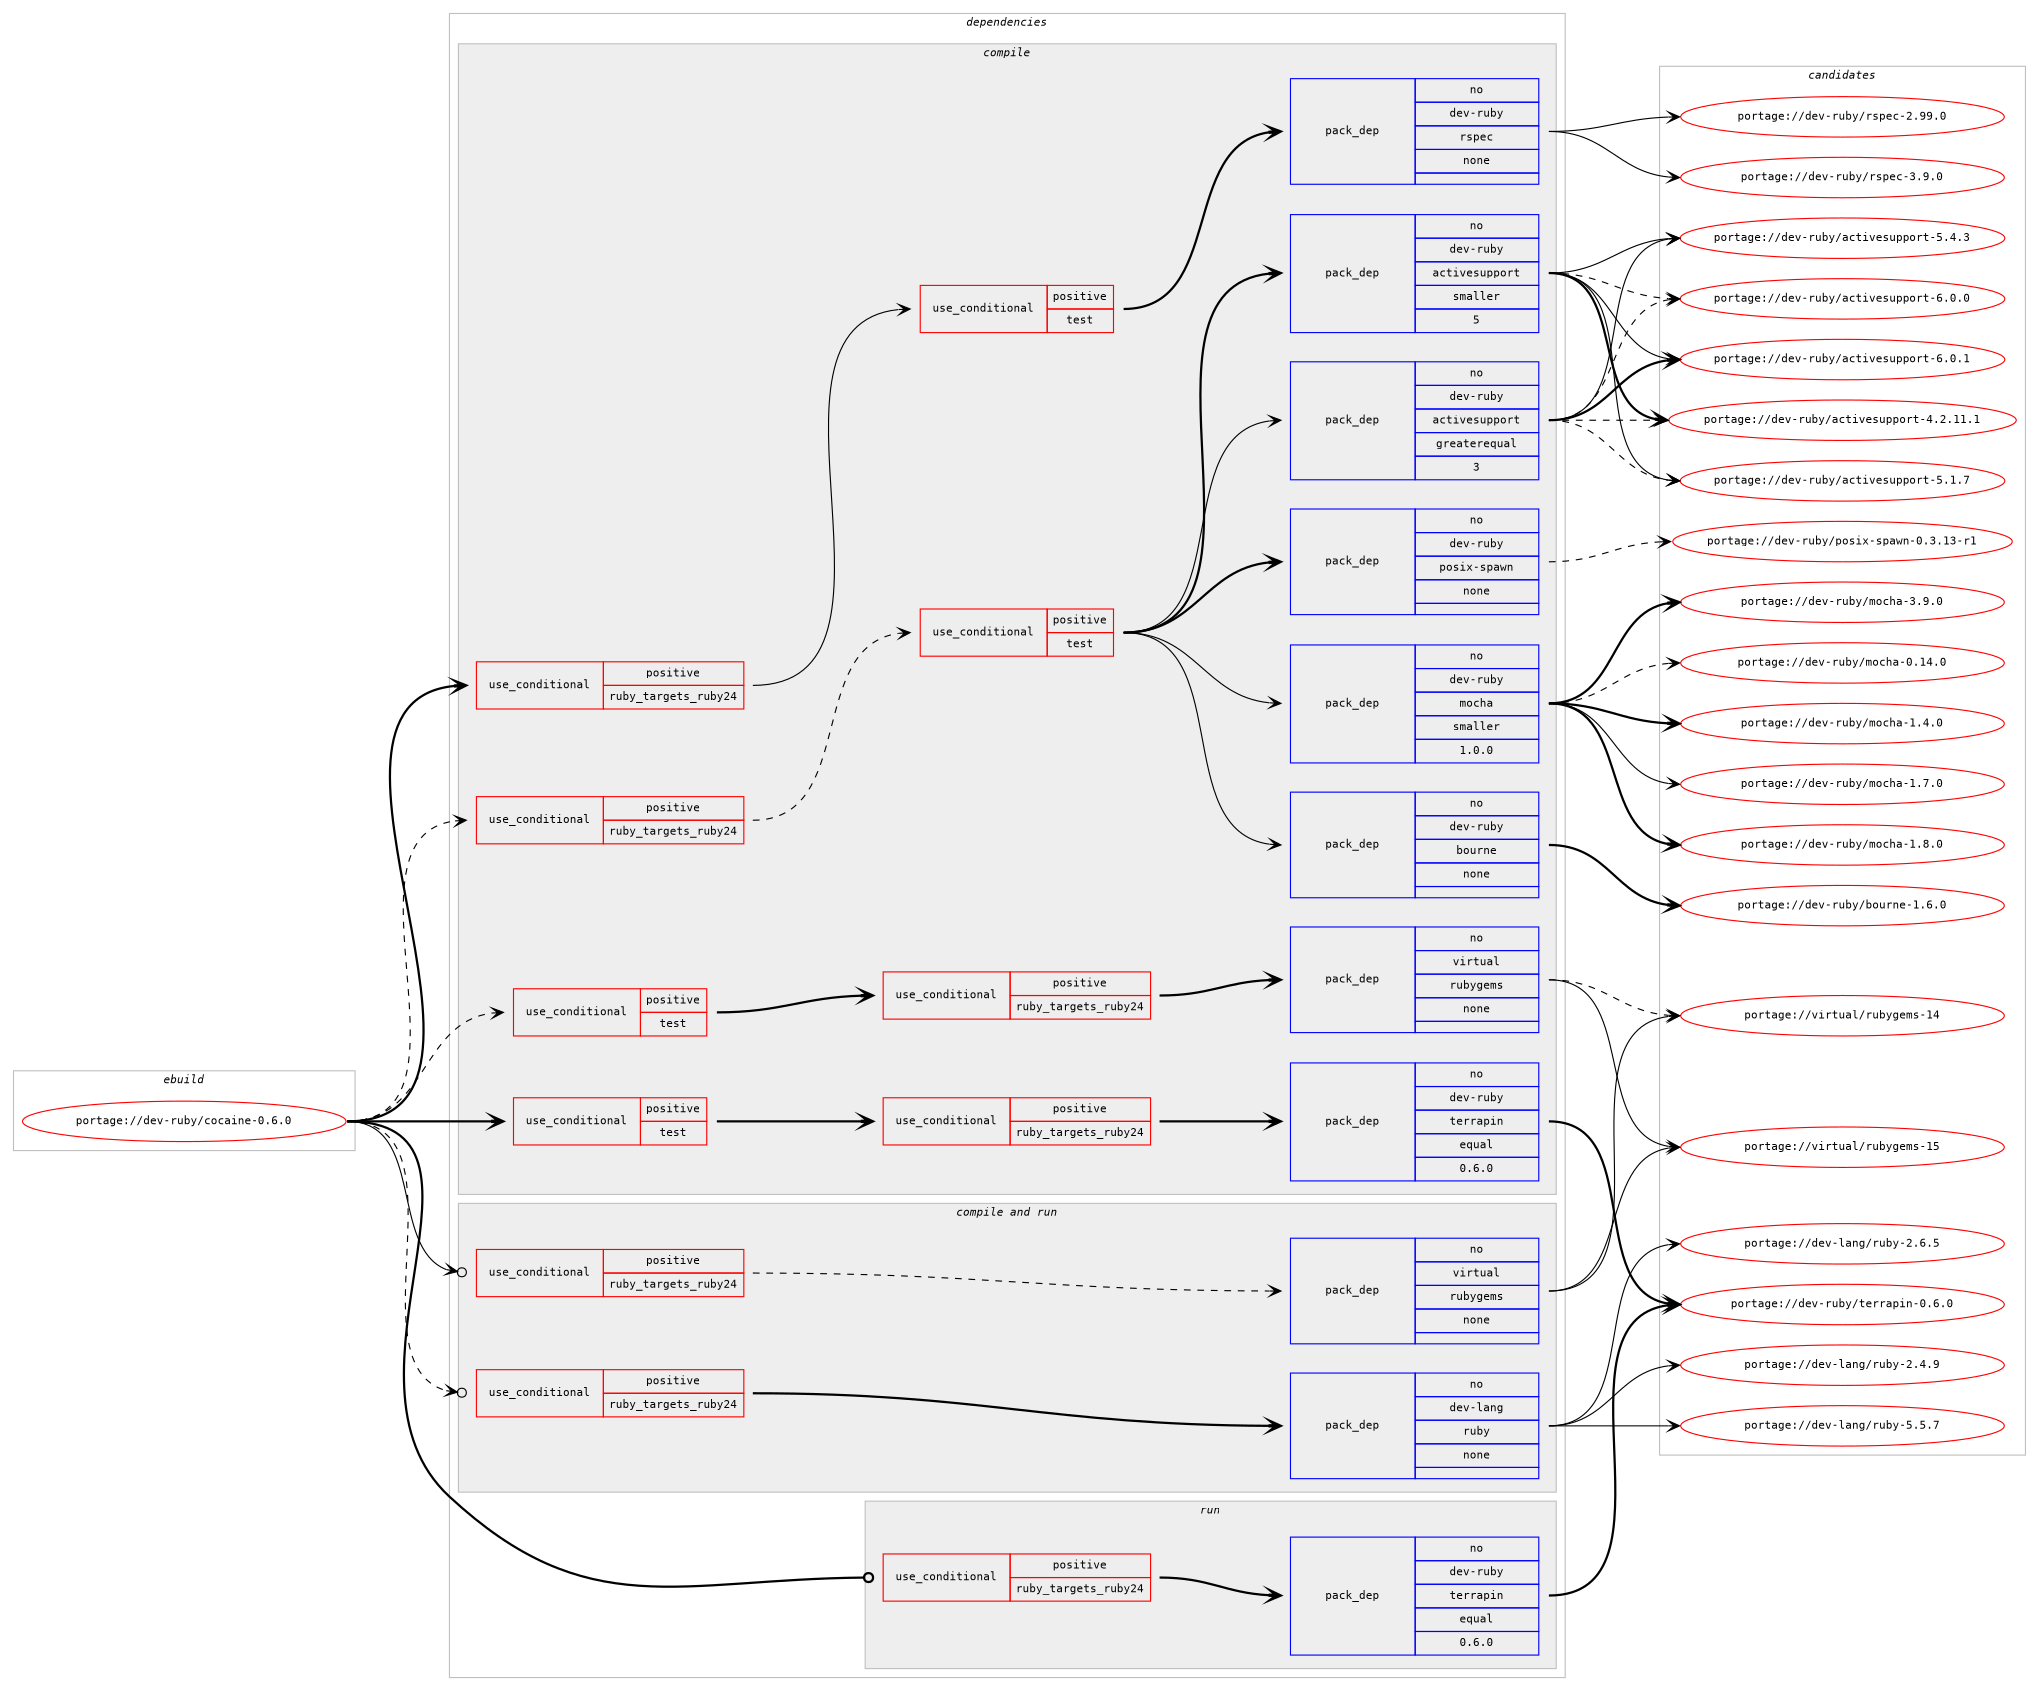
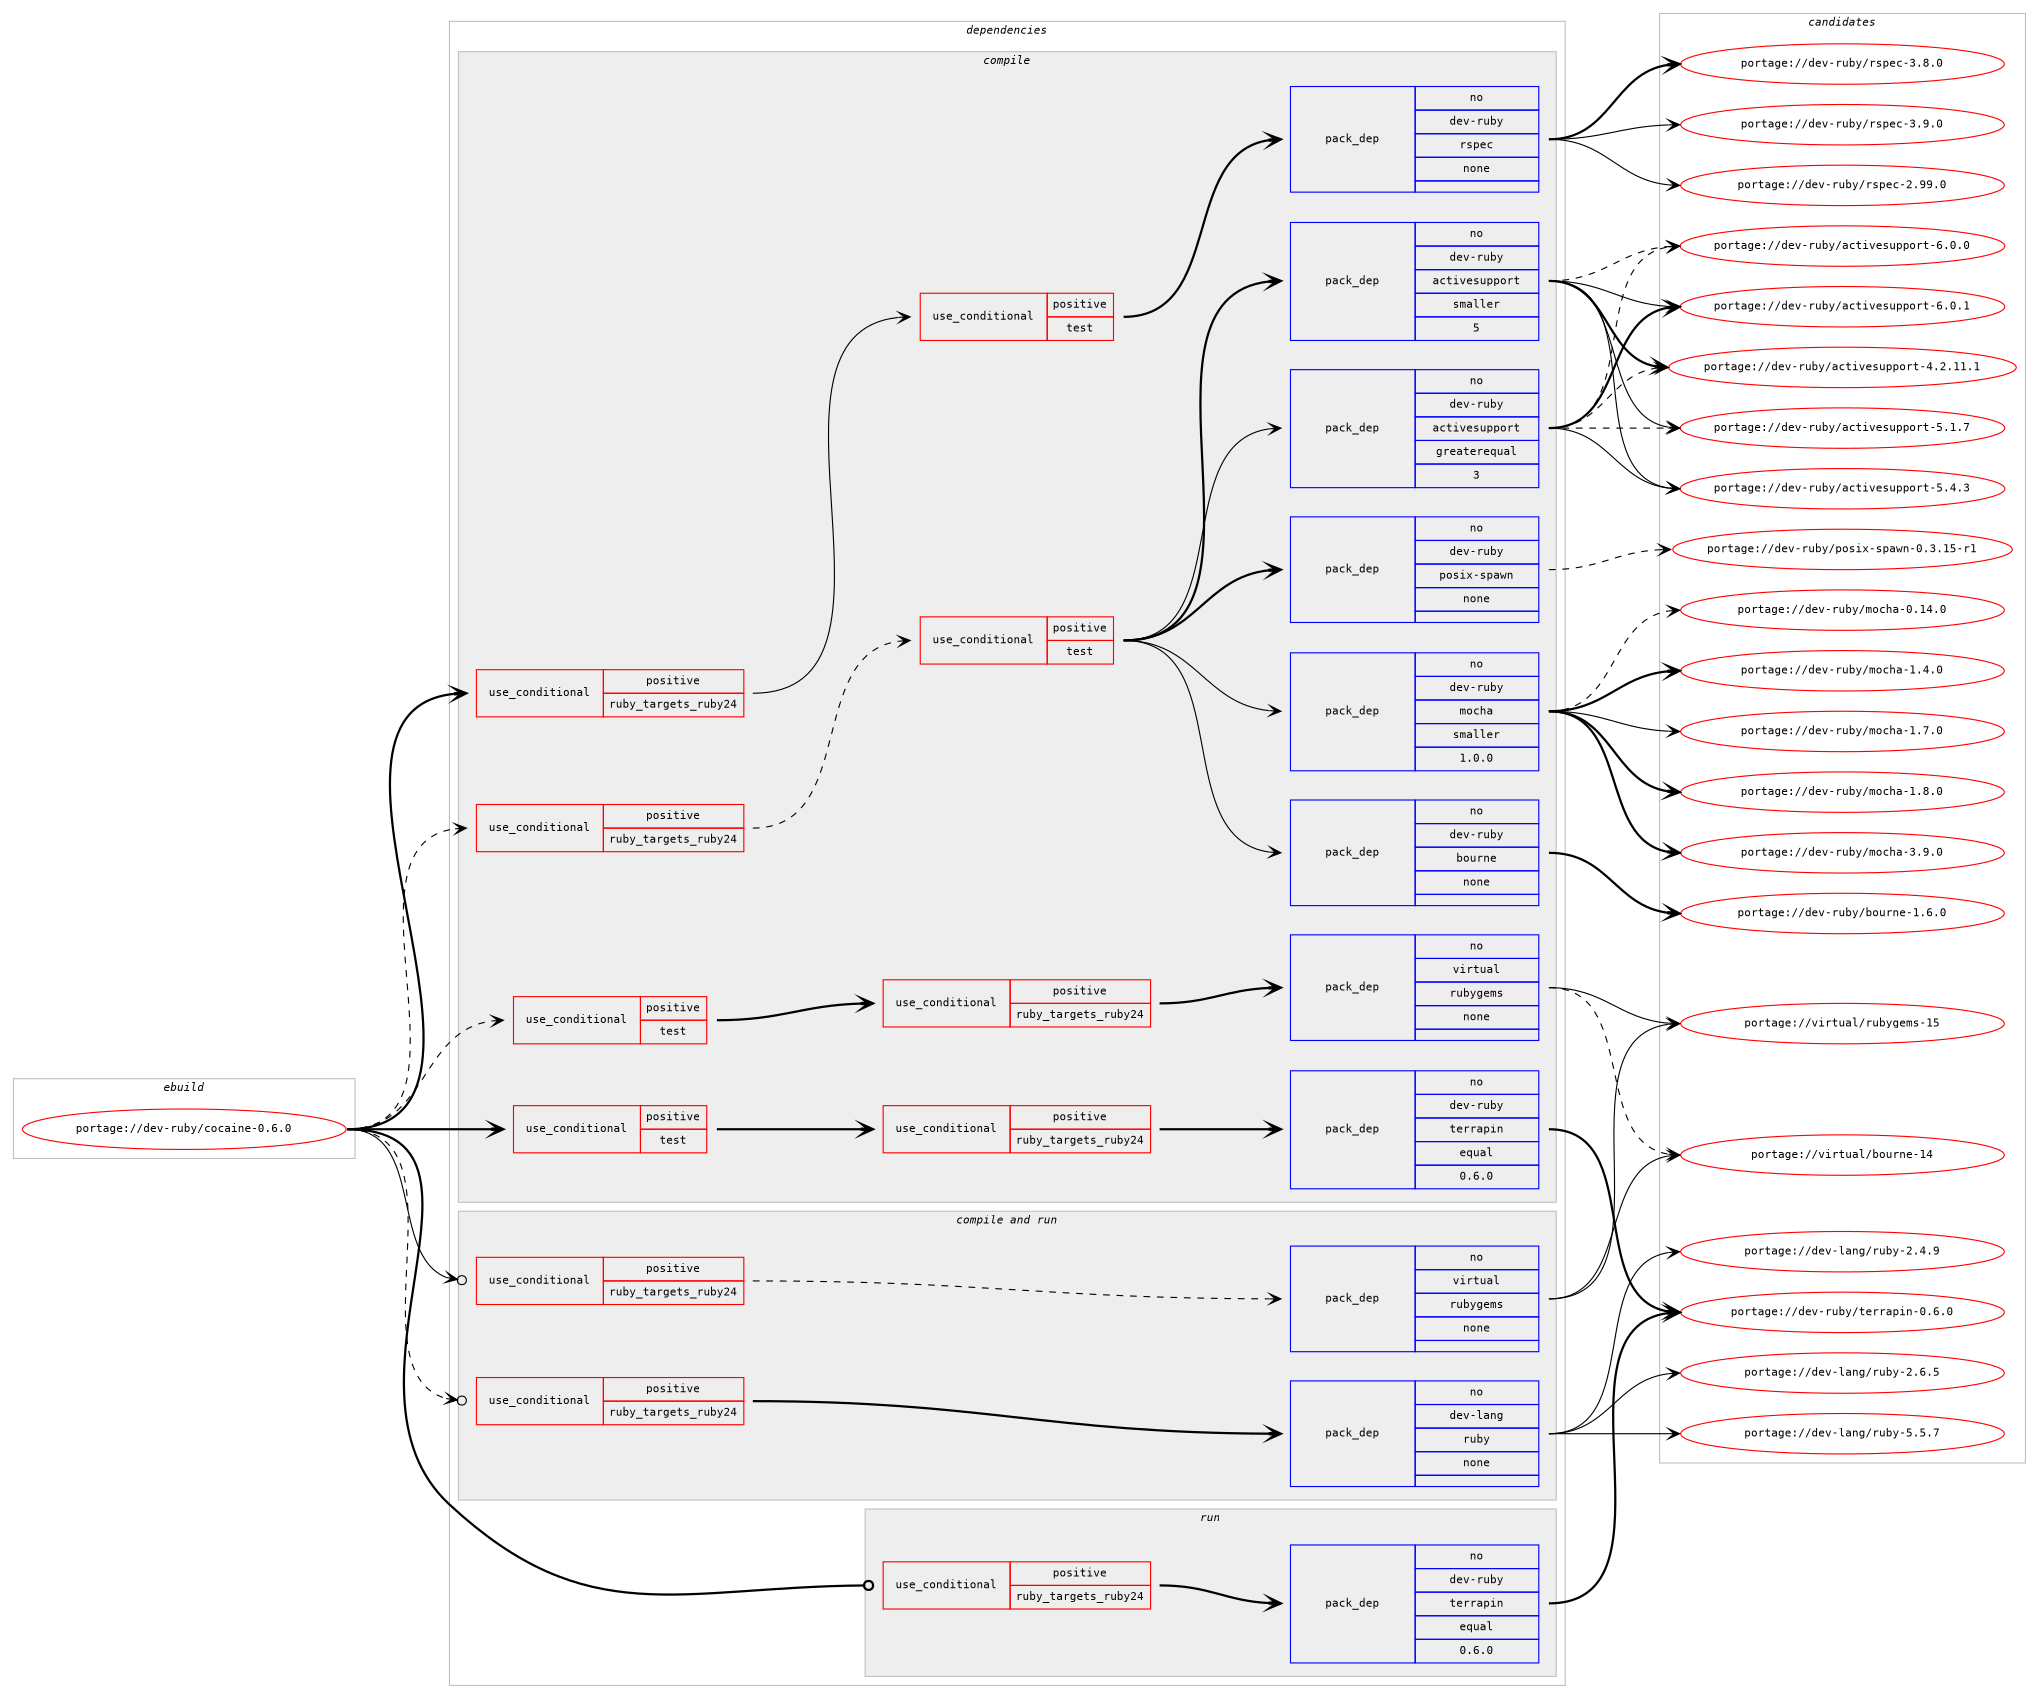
node "portage://dev-ruby/rspec-3.8.0": added
node "portage://dev-ruby/posix-spawn-0.3.13-r1": label "portage://dev-ruby/posix-spawn-0.3.13-r1" -> "portage://dev-ruby/posix-spawn-0.3.15-r1"
node "portage://virtual/rubygems-14": label "portage://virtual/rubygems-14" -> "portage://virtual/bourne-14"
